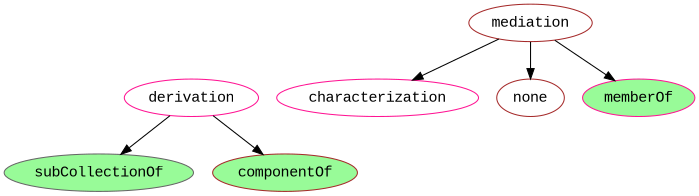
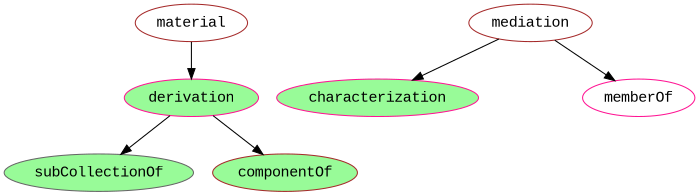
node "material": added
node "derivation": fillcolor white -> palegreen
node "characterization": fillcolor white -> palegreen
node "none": removed
node "memberOf": fillcolor palegreen -> white
